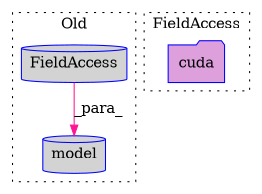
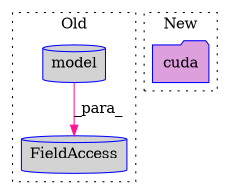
cluster "FieldAccess": label "FieldAccess" -> "New"
edge "FieldAccess" -> "model": reversed
